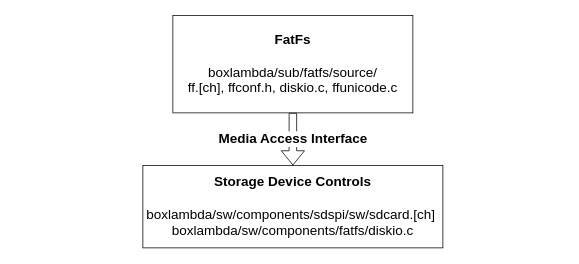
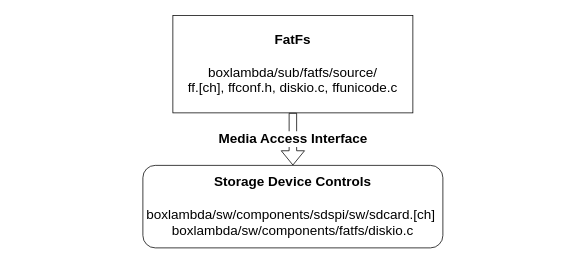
node "Storage Device Controls boxlambda/sw/components/sdspi/sw/sdcard.[ch] boxlambda/sw/components/fatfs/diskio.c": shape rectangle -> rounded rectangle
